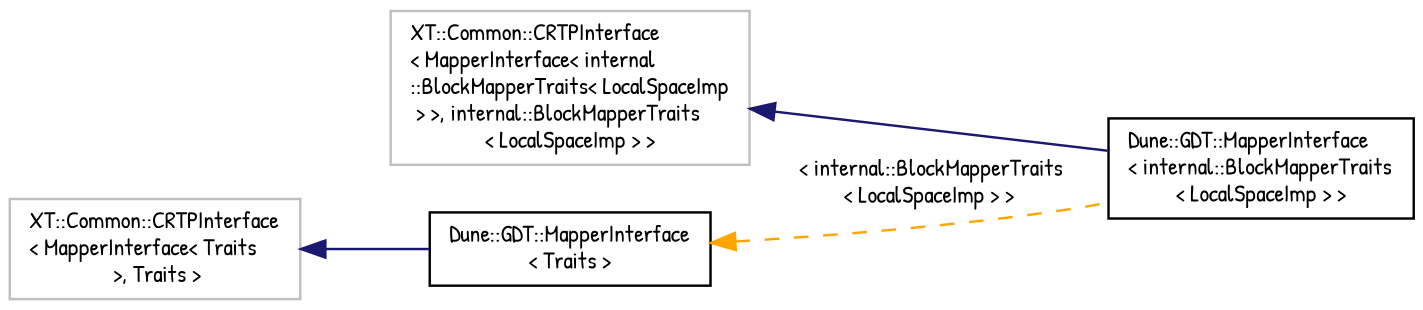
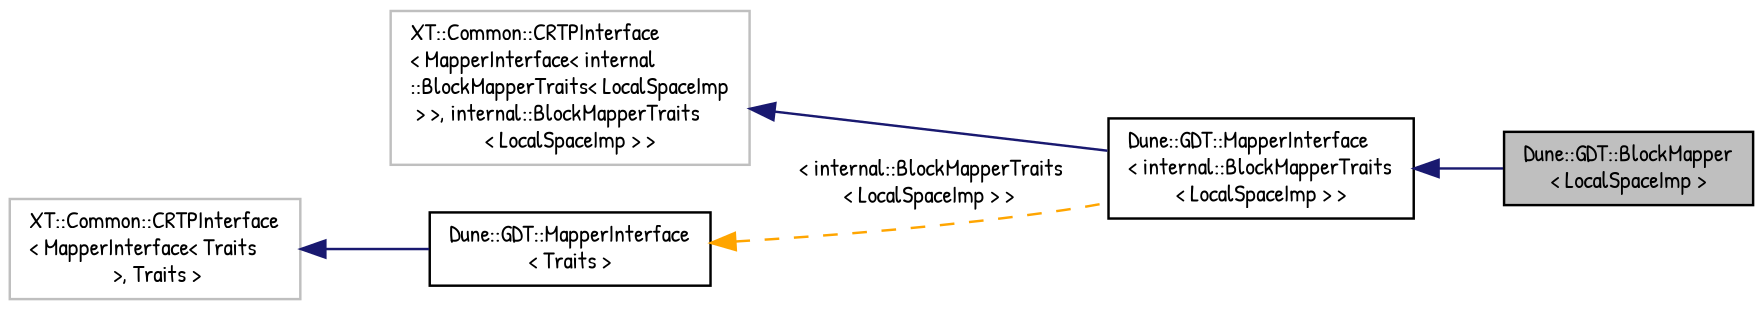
node "Dune::GDT::BlockMapper < LocalSpaceImp >": added
